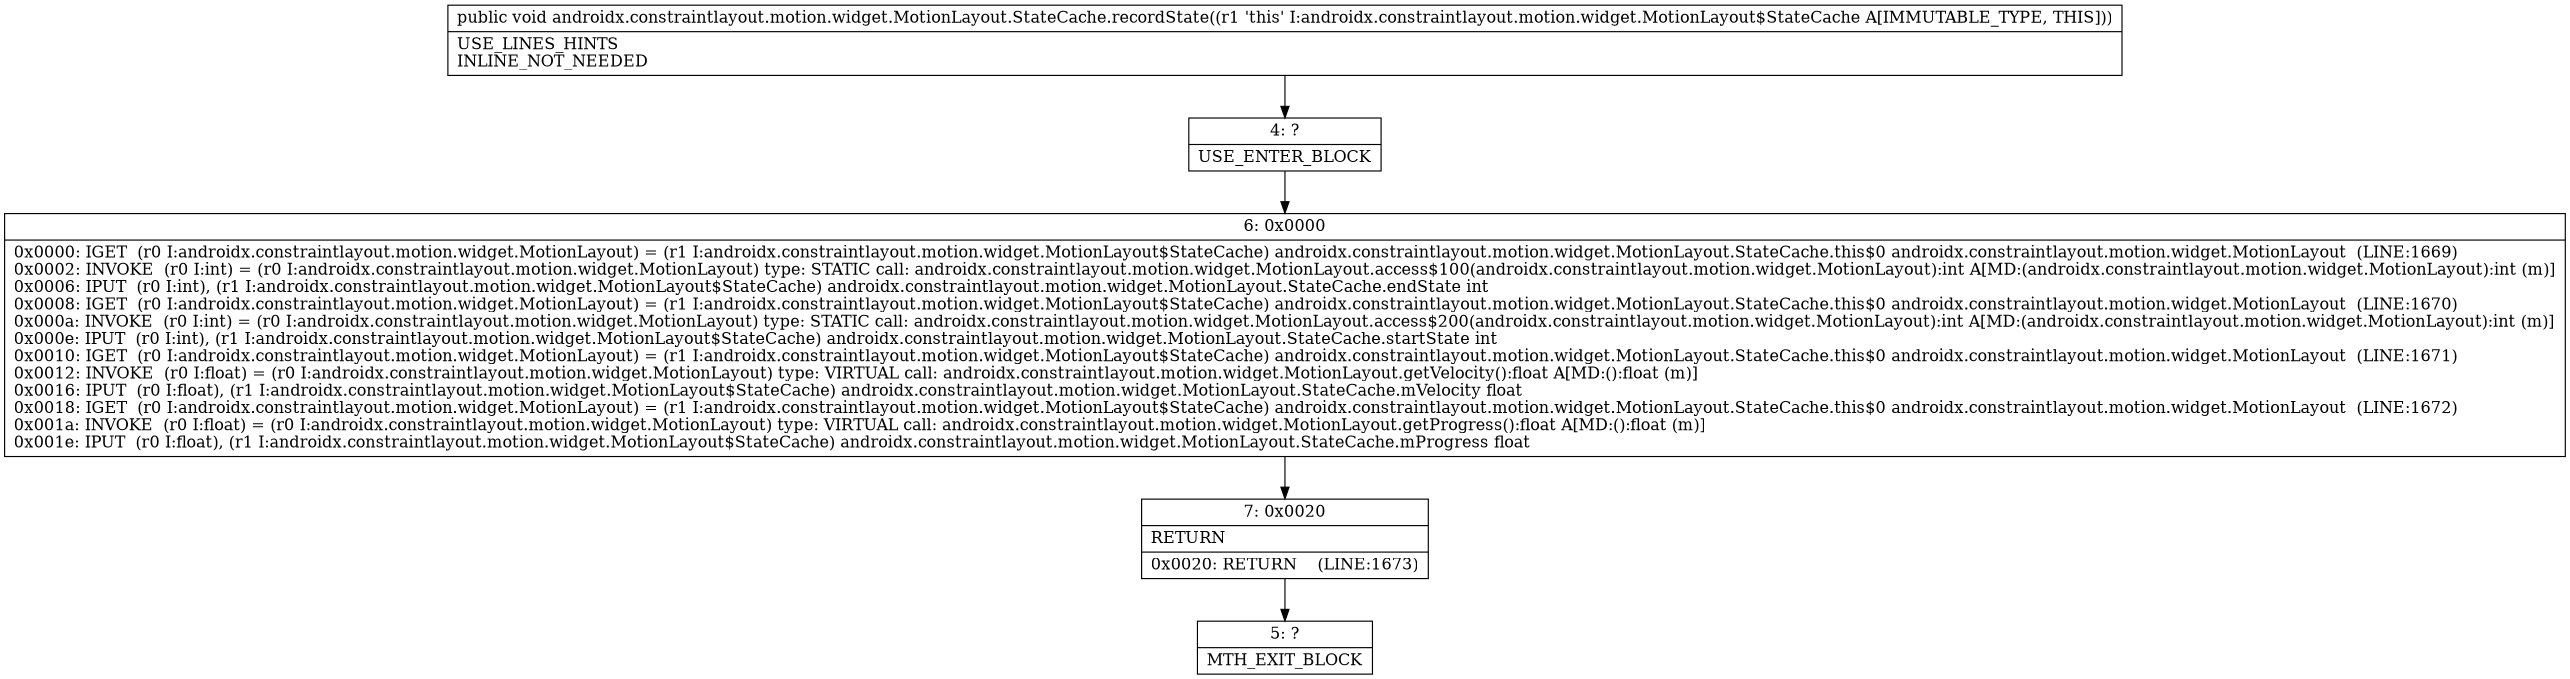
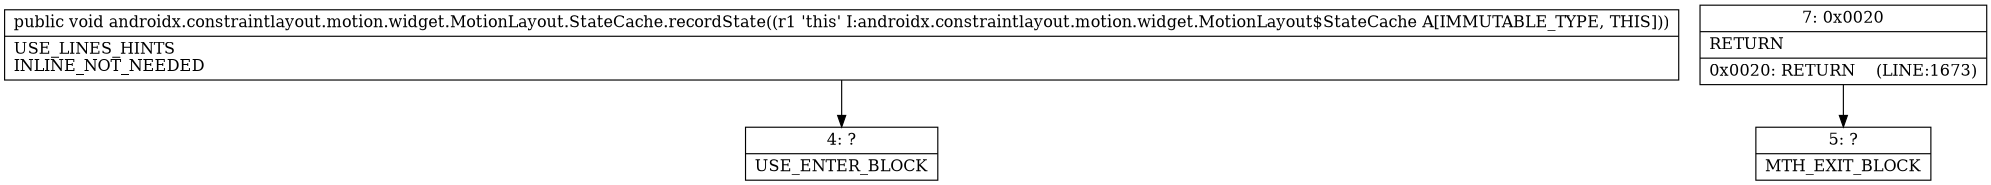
node "6: 0x0000": removed
